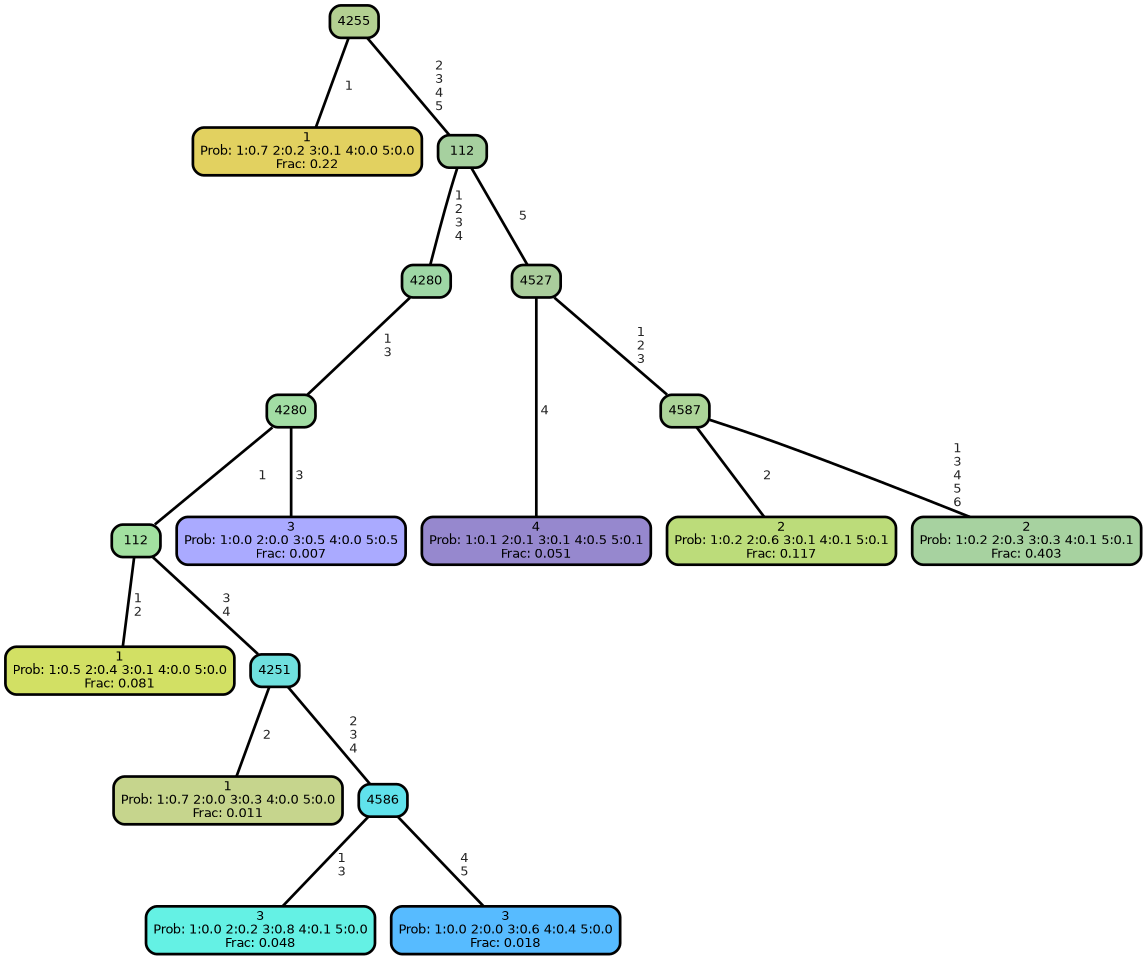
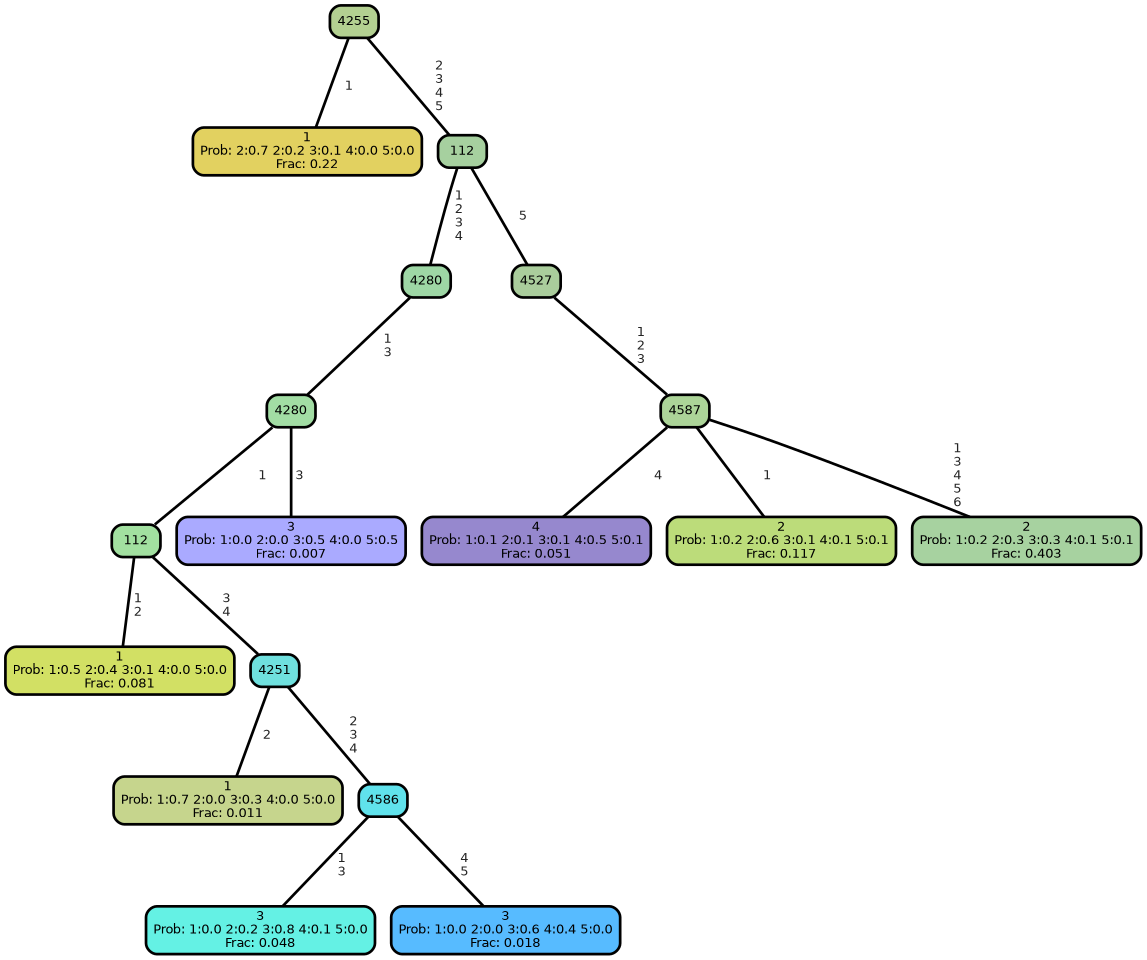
node "1 Prob: 1:0.7 2:0.2 3:0.1 4:0.0 5:0.0 Frac: 0.22": label "1 Prob: 1:0.7 2:0.2 3:0.1 4:0.0 5:0.0 Frac: 0.22" -> "1 Prob: 2:0.7 2:0.2 3:0.1 4:0.0 5:0.0 Frac: 0.22"
edge "4527" -- "4 Prob: 1:0.1 2:0.1 3:0.1 4:0.5 5:0.1 Frac: 0.051": now "4587" -- "4 Prob: 1:0.1 2:0.1 3:0.1 4:0.5 5:0.1 Frac: 0.051"
edge "4587" -- "2 Prob: 1:0.2 2:0.6 3:0.1 4:0.1 5:0.1 Frac: 0.117": label " 2" -> " 1"
